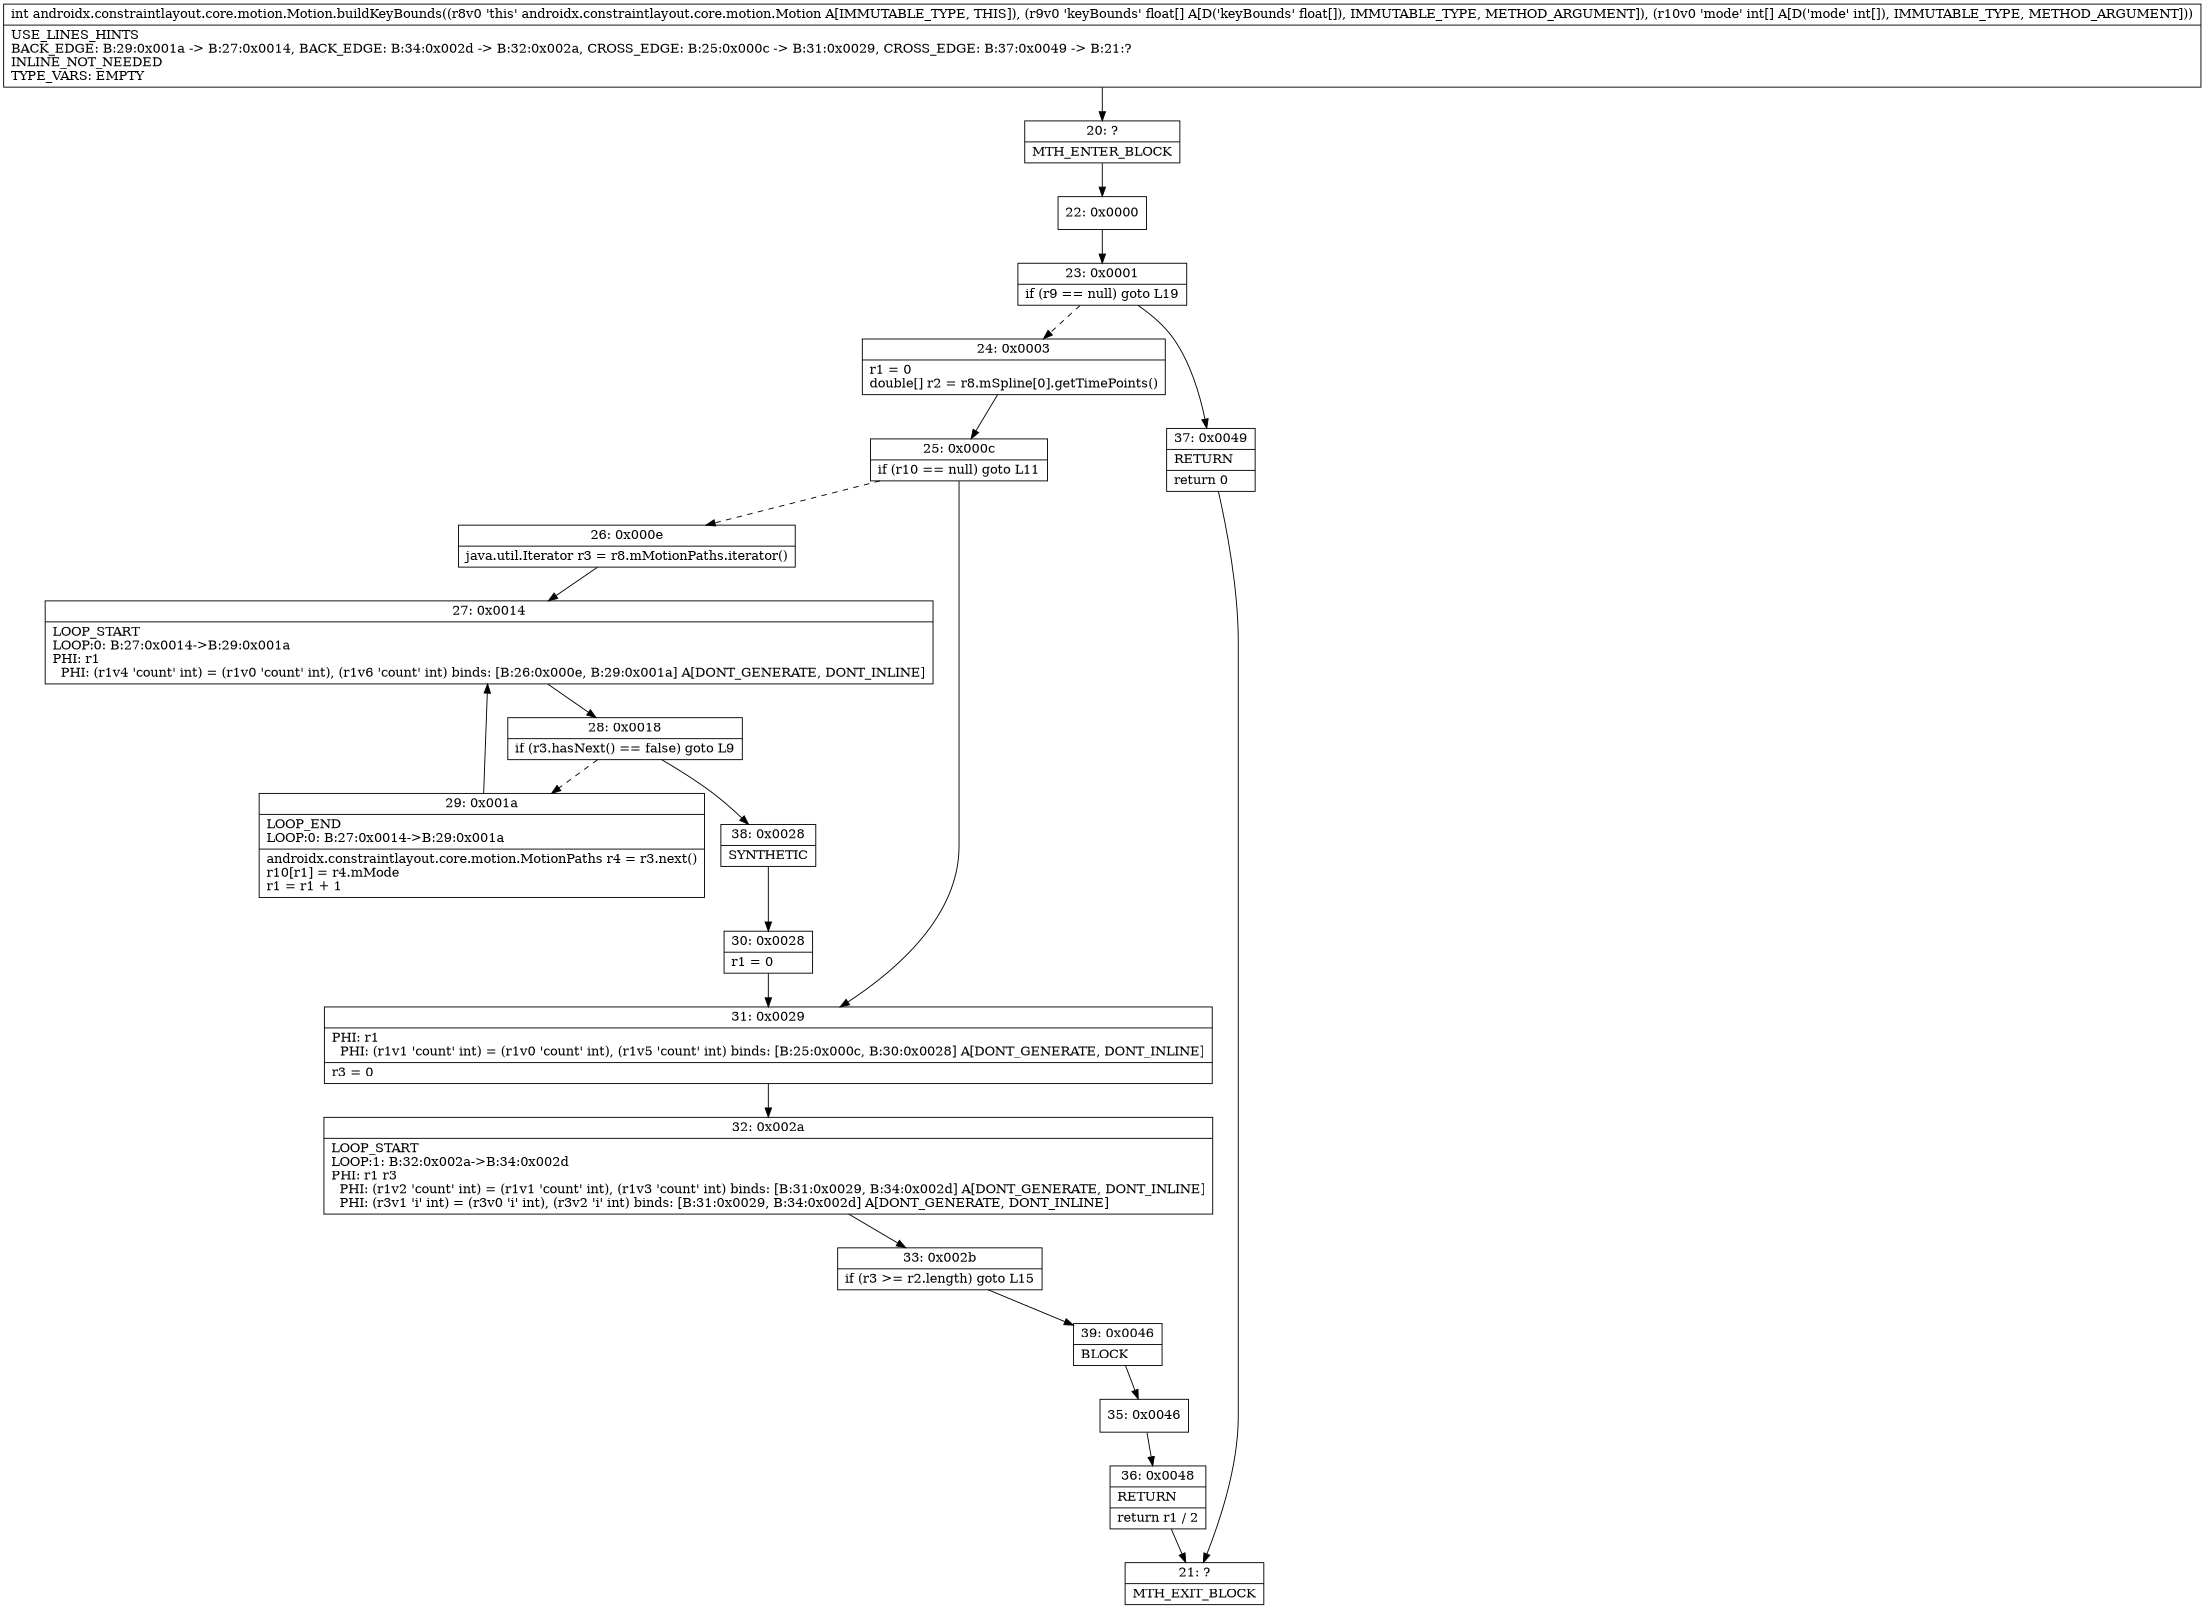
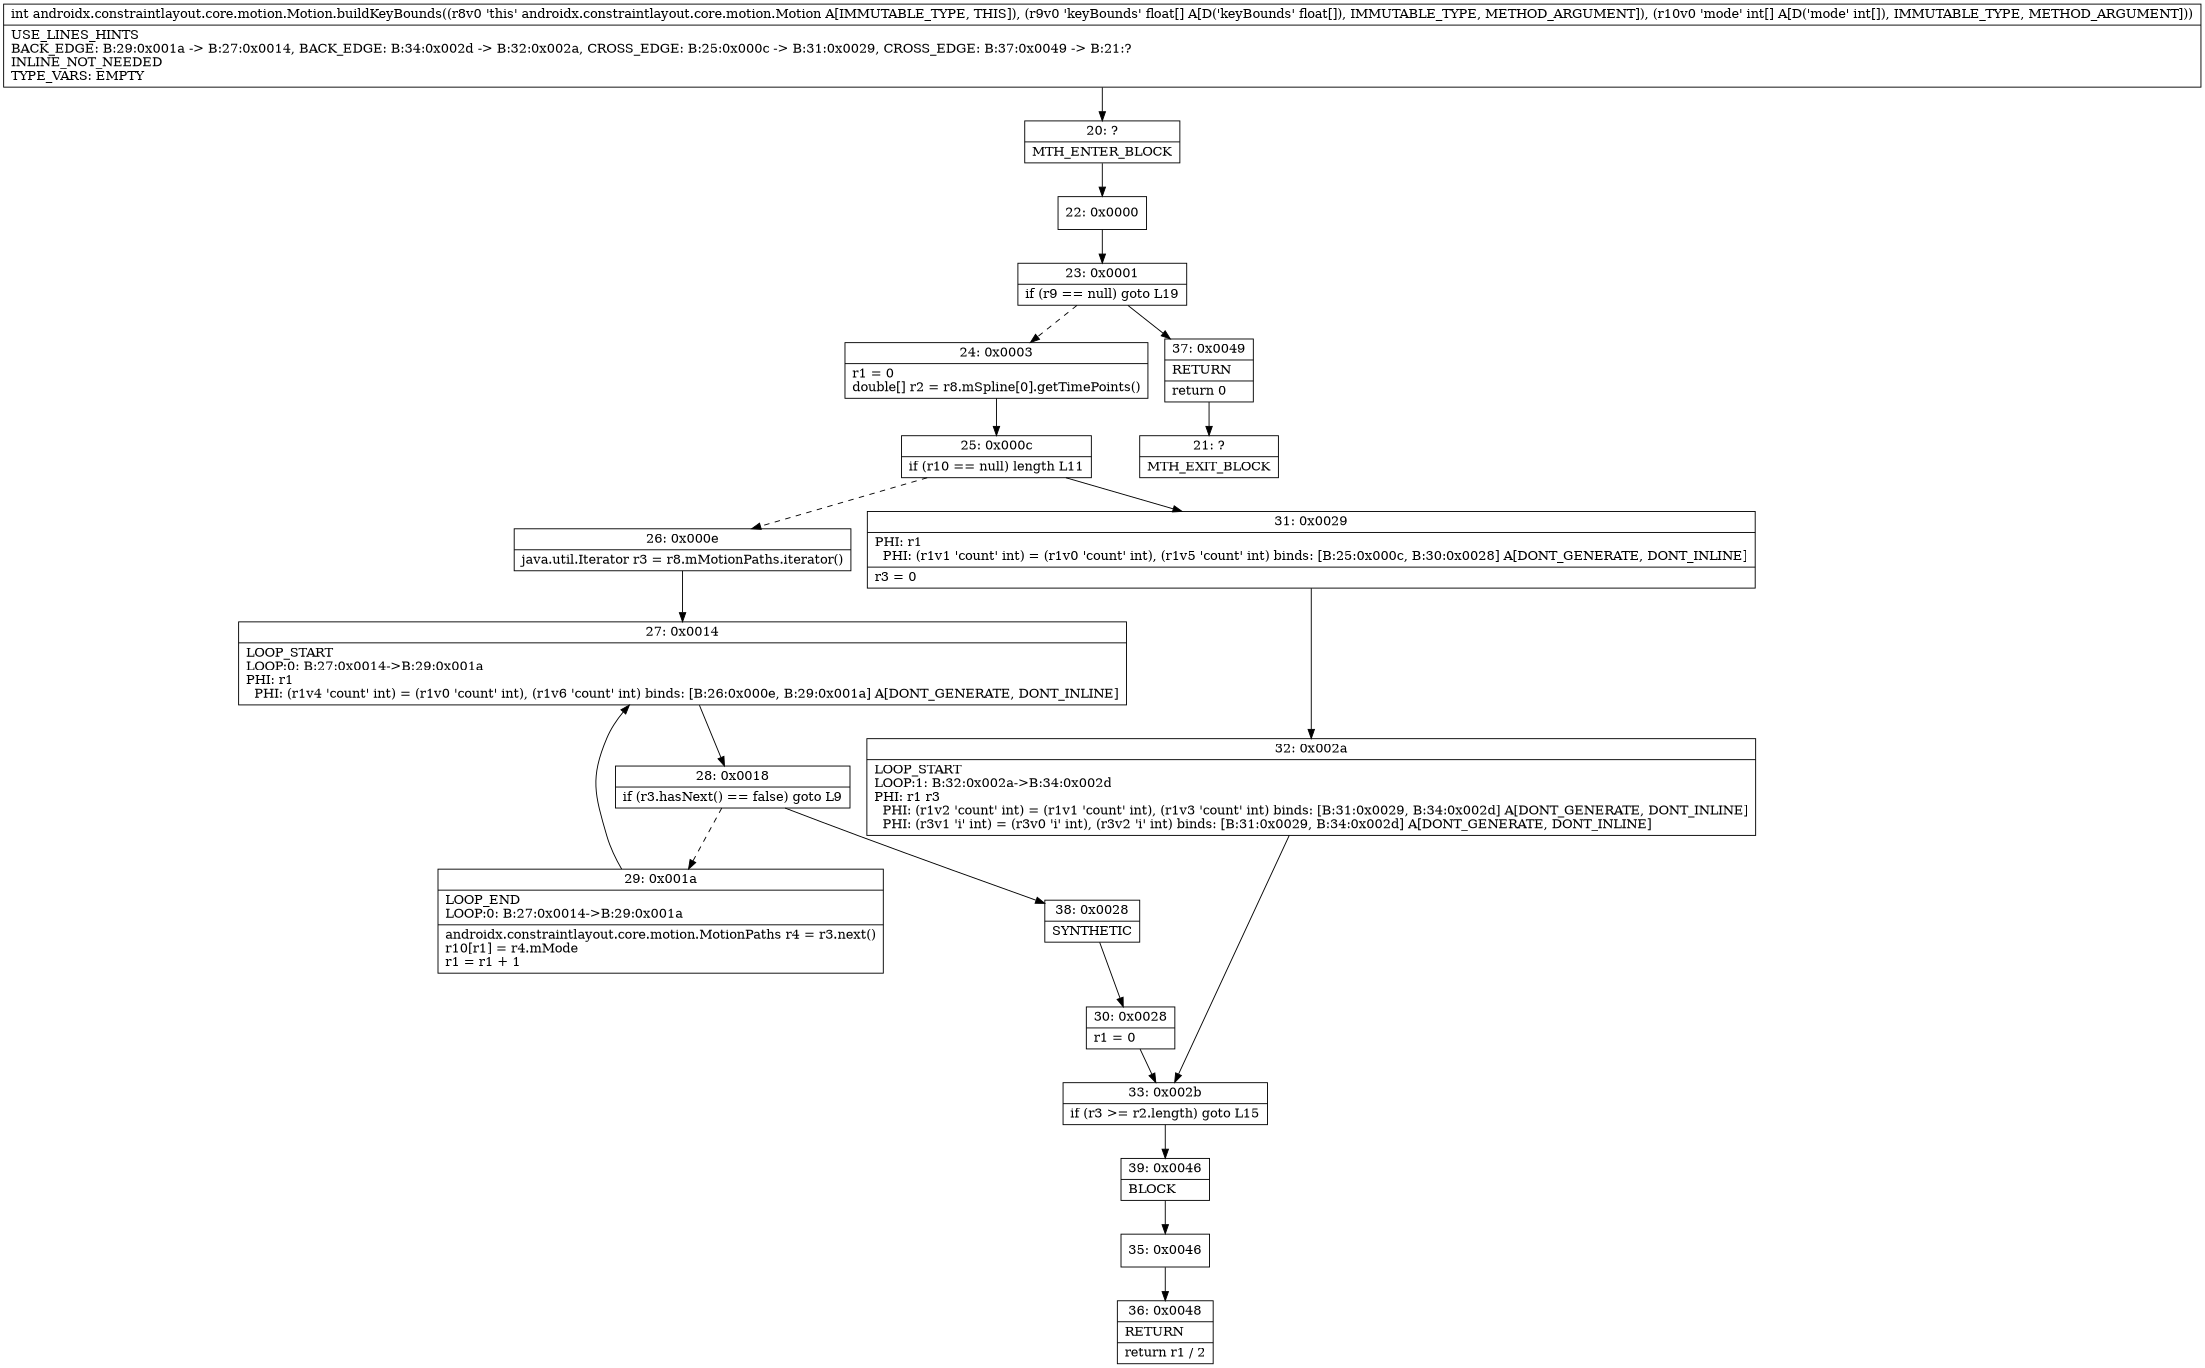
node "25: 0x000c": text "if (r10 == null) goto L11" -> "if (r10 == null) length L11"
edge "30: 0x0028" -> "31: 0x0029": now "30: 0x0028" -> "33: 0x002b"
edge "36: 0x0048" -> "21: ?": removed
